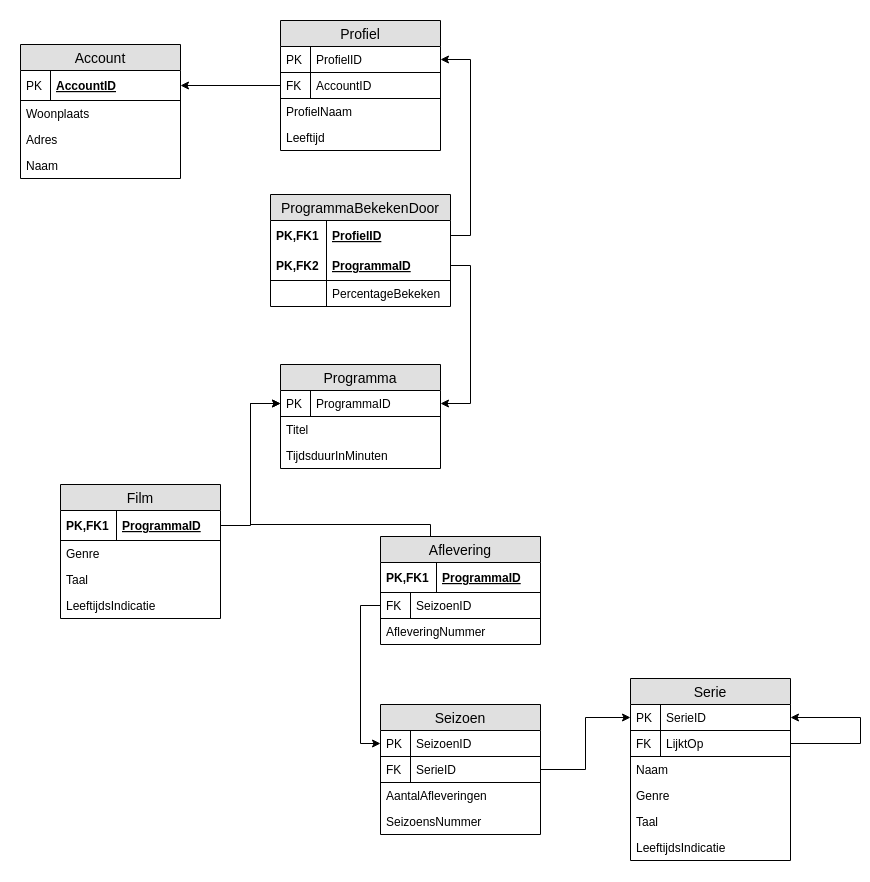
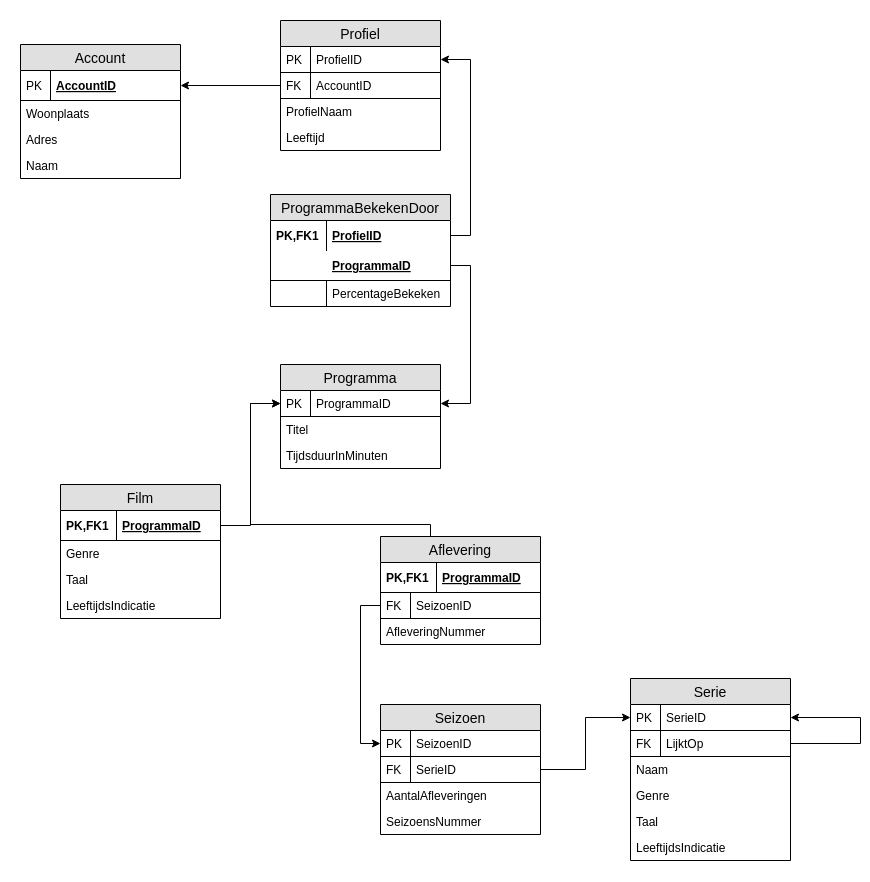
node "PK,FK2": removed
